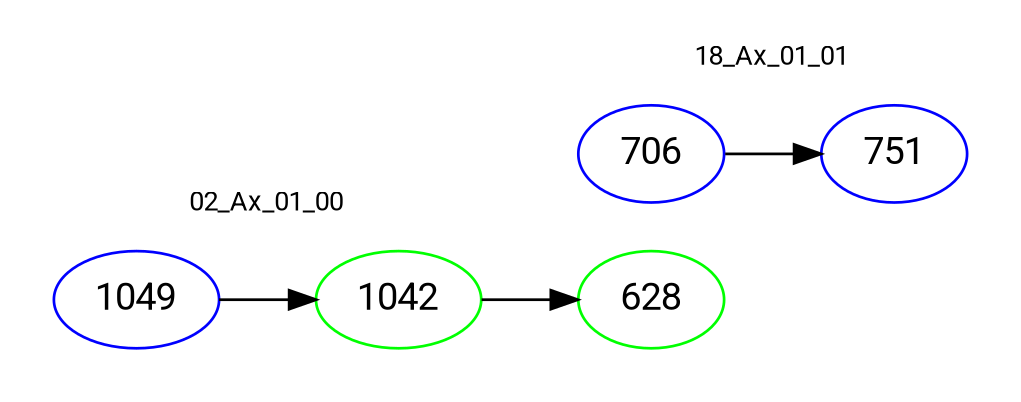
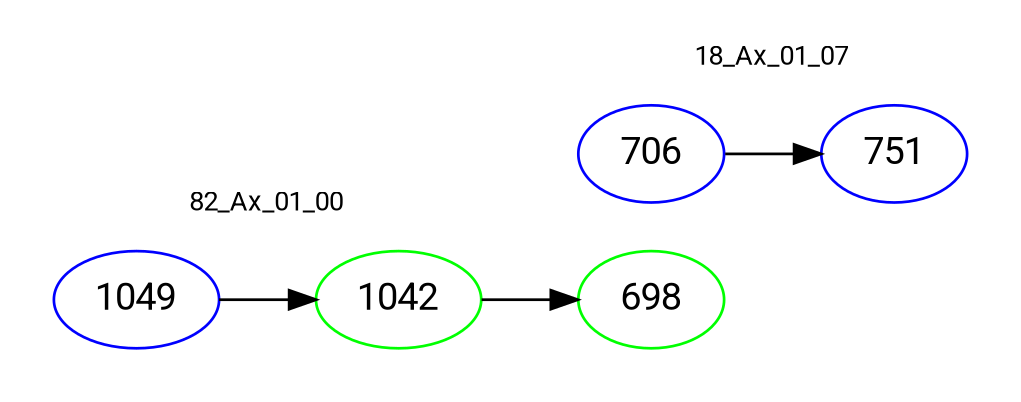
cluster "18_Ax_01_01": label "18_Ax_01_01" -> "18_Ax_01_07"
cluster "02_Ax_01_00": label "02_Ax_01_00" -> "82_Ax_01_00"
node "628": label "628" -> "698"
